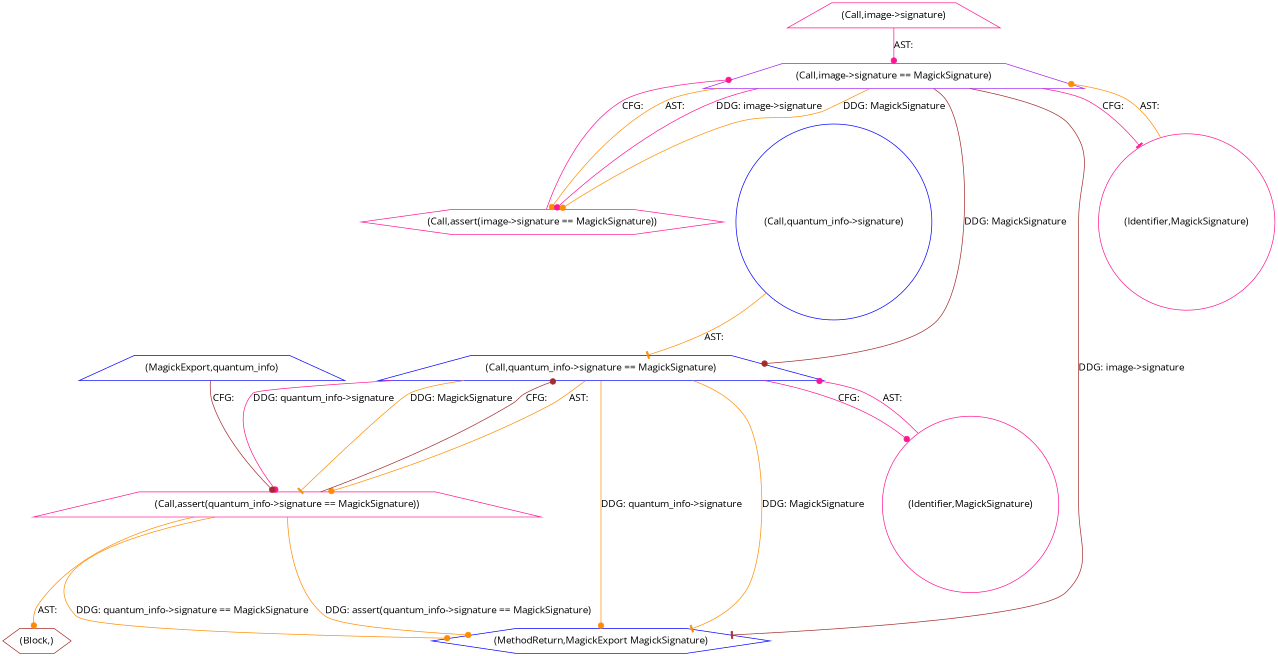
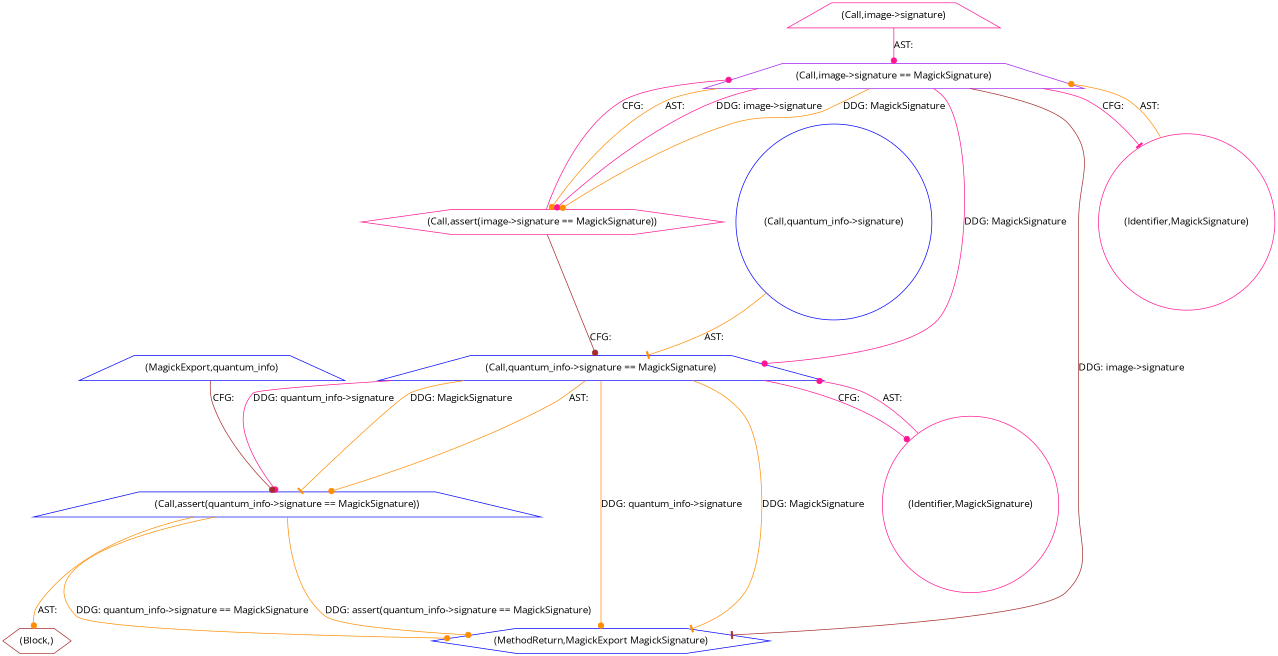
edge "(Call,image->signature == MagickSignature)" -> "(Call,quantum_info->signature == MagickSignature)": color brown -> deeppink
edge "(Call,assert(quantum_info->signature == MagickSignature))" -> "(Call,quantum_info->signature == MagickSignature)": now "(Call,assert(image->signature == MagickSignature))" -> "(Call,quantum_info->signature == MagickSignature)"
node "(Call,assert(quantum_info->signature == MagickSignature))": color deeppink -> blue
